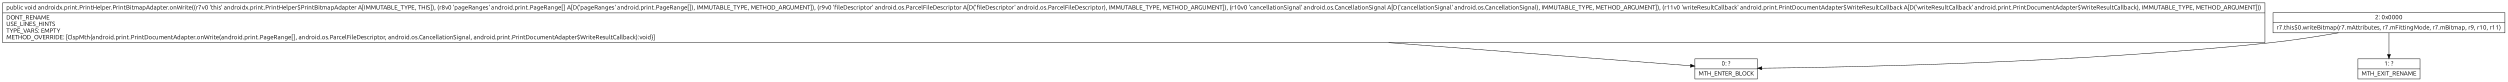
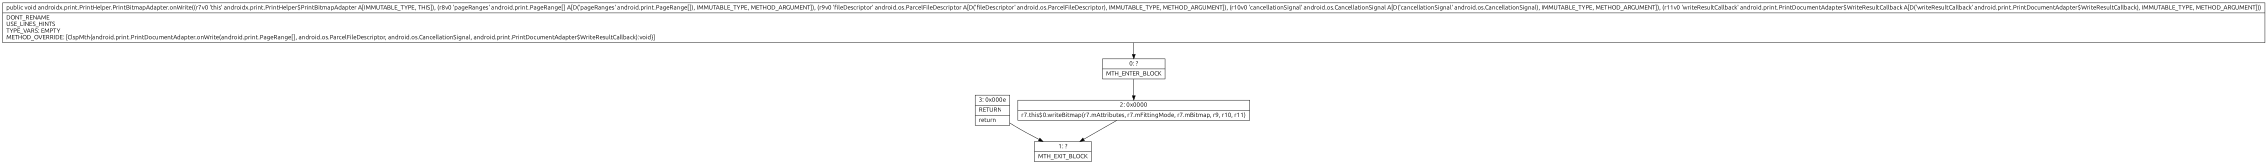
edge "2: 0x0000" -> "0: ?": reversed
node "1: ?": text "MTH_EXIT_RENAME" -> "MTH_EXIT_BLOCK"
node "3: 0x000e": added
